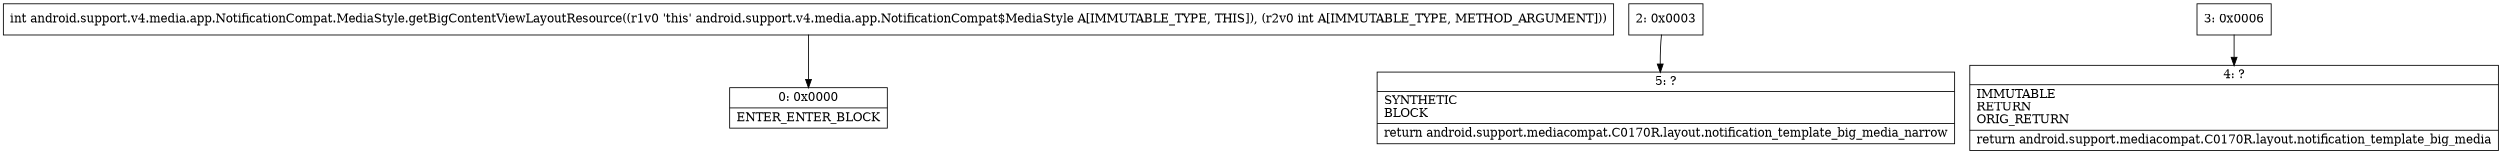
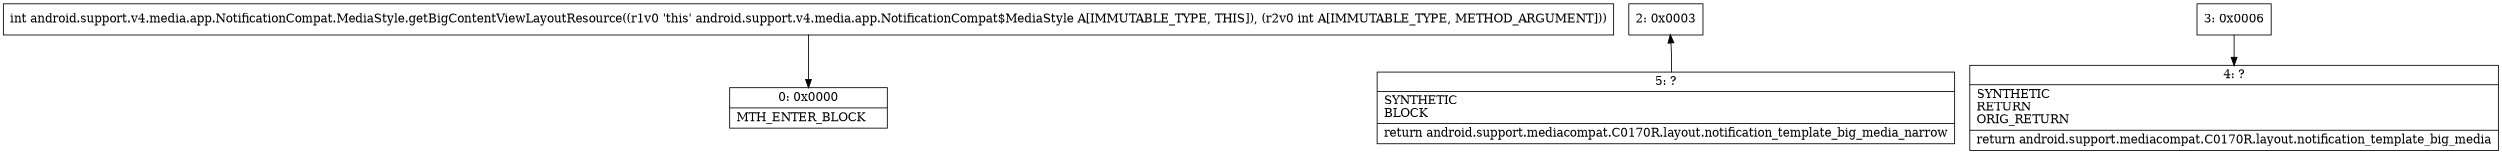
edge "2: 0x0003" -> "5: ?": reversed
node "4: ?": text "IMMUTABLE" -> "SYNTHETIC"
node "0: 0x0000": text "ENTER_ENTER_BLOCK" -> "MTH_ENTER_BLOCK"
